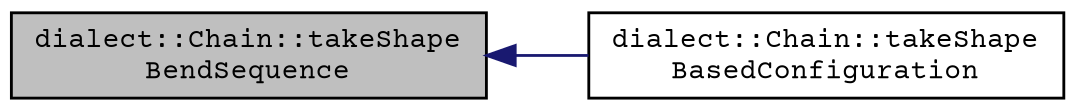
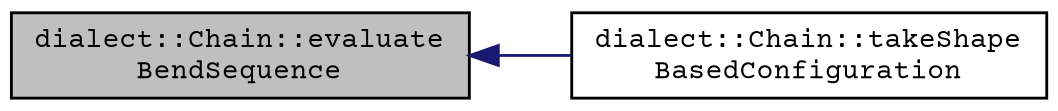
node "dialect::Chain::takeShape BendSequence": label "dialect::Chain::takeShape BendSequence" -> "dialect::Chain::evaluate BendSequence"
